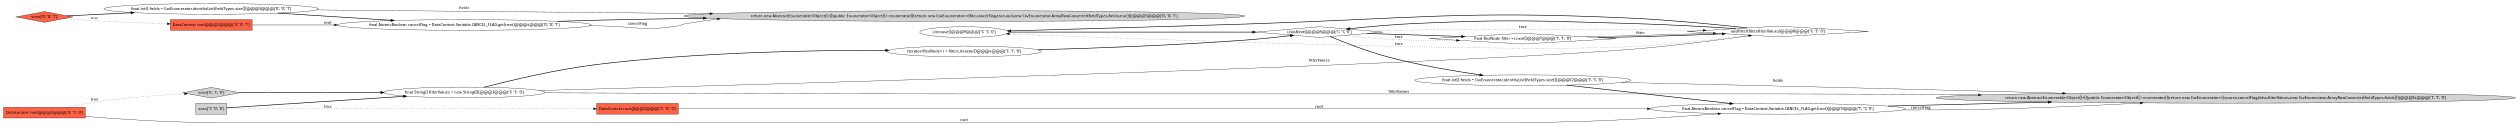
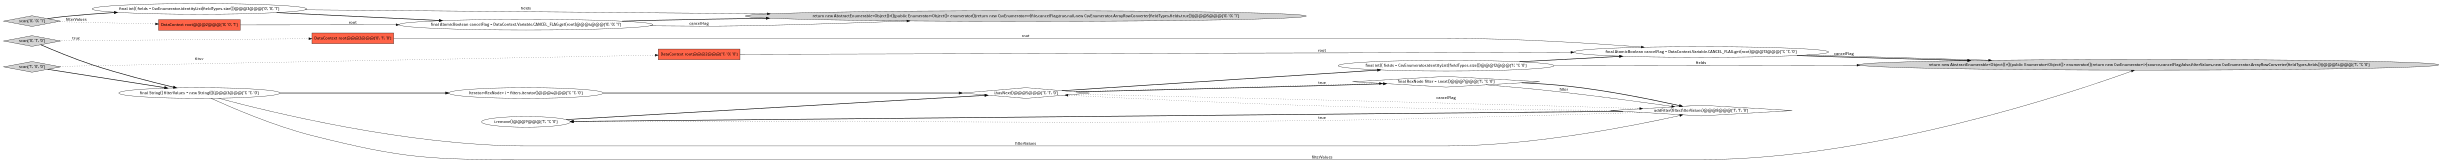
node "scan['0', '0', '1']": fillcolor tomato -> lightgray
edge "scan['0', '0', '1']" -> "DataContext root@@@2@@@['0', '0', '1']": label "true" -> "filterValues"
edge "addFilter(filter,filterValues)@@@8@@@['1', '1', '0']" -> "i.hasNext()@@@5@@@['1', '1', '0']": style bold -> dotted
edge "i.hasNext()@@@5@@@['1', '1', '0']" -> "addFilter(filter,filterValues)@@@8@@@['1', '1', '0']": label "true" -> "cancelFlag"
edge "DataContext root@@@2@@@['0', '1', '0']" -> "scan['0', '1', '0']": reversed
edge "scan['1', '0', '0']" -> "DataContext root@@@2@@@['1', '0', '0']": label "true" -> "filter"
node "scan['1', '0', '0']": shape box -> diamond
